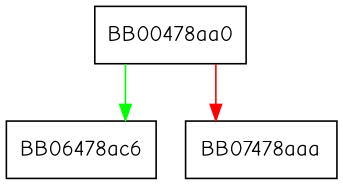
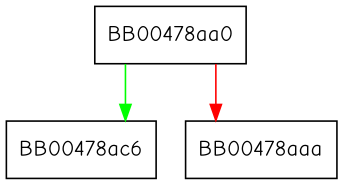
node "BB06478ac6": label "BB06478ac6" -> "BB00478ac6"
node "BB07478aaa": label "BB07478aaa" -> "BB00478aaa"
